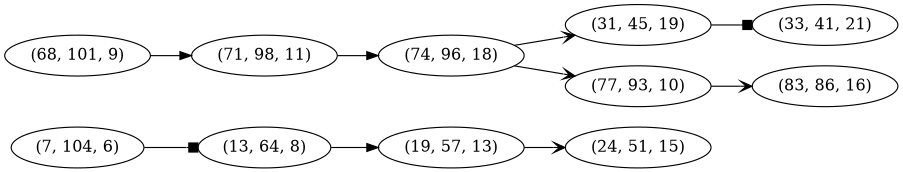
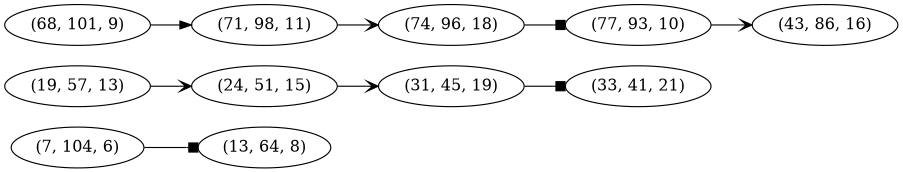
edge "(74, 96, 18)" -> "(31, 45, 19)": now "(24, 51, 15)" -> "(31, 45, 19)"
edge "(71, 98, 11)" -> "(74, 96, 18)": arrowhead normal -> vee
edge "(74, 96, 18)" -> "(77, 93, 10)": arrowhead vee -> box
node "(83, 86, 16)": label "(83, 86, 16)" -> "(43, 86, 16)"
edge "(13, 64, 8)" -> "(19, 57, 13)": removed
